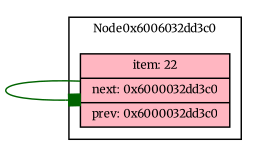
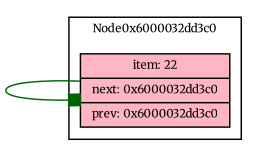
cluster "Node0x6006032dd3c0": label "Node0x6006032dd3c0" -> "Node0x6000032dd3c0"
